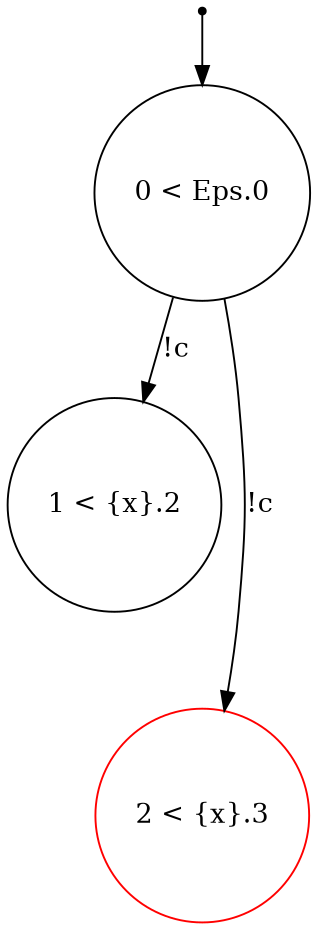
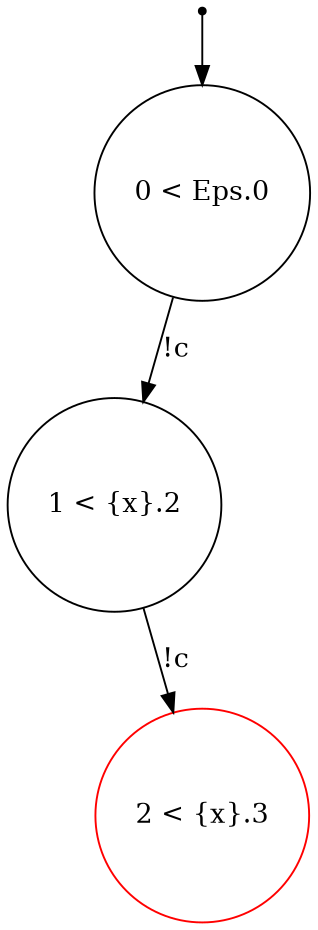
edge "0 < Eps.0" -> "2 < {x}.3": now "1 < {x}.2" -> "2 < {x}.3"
